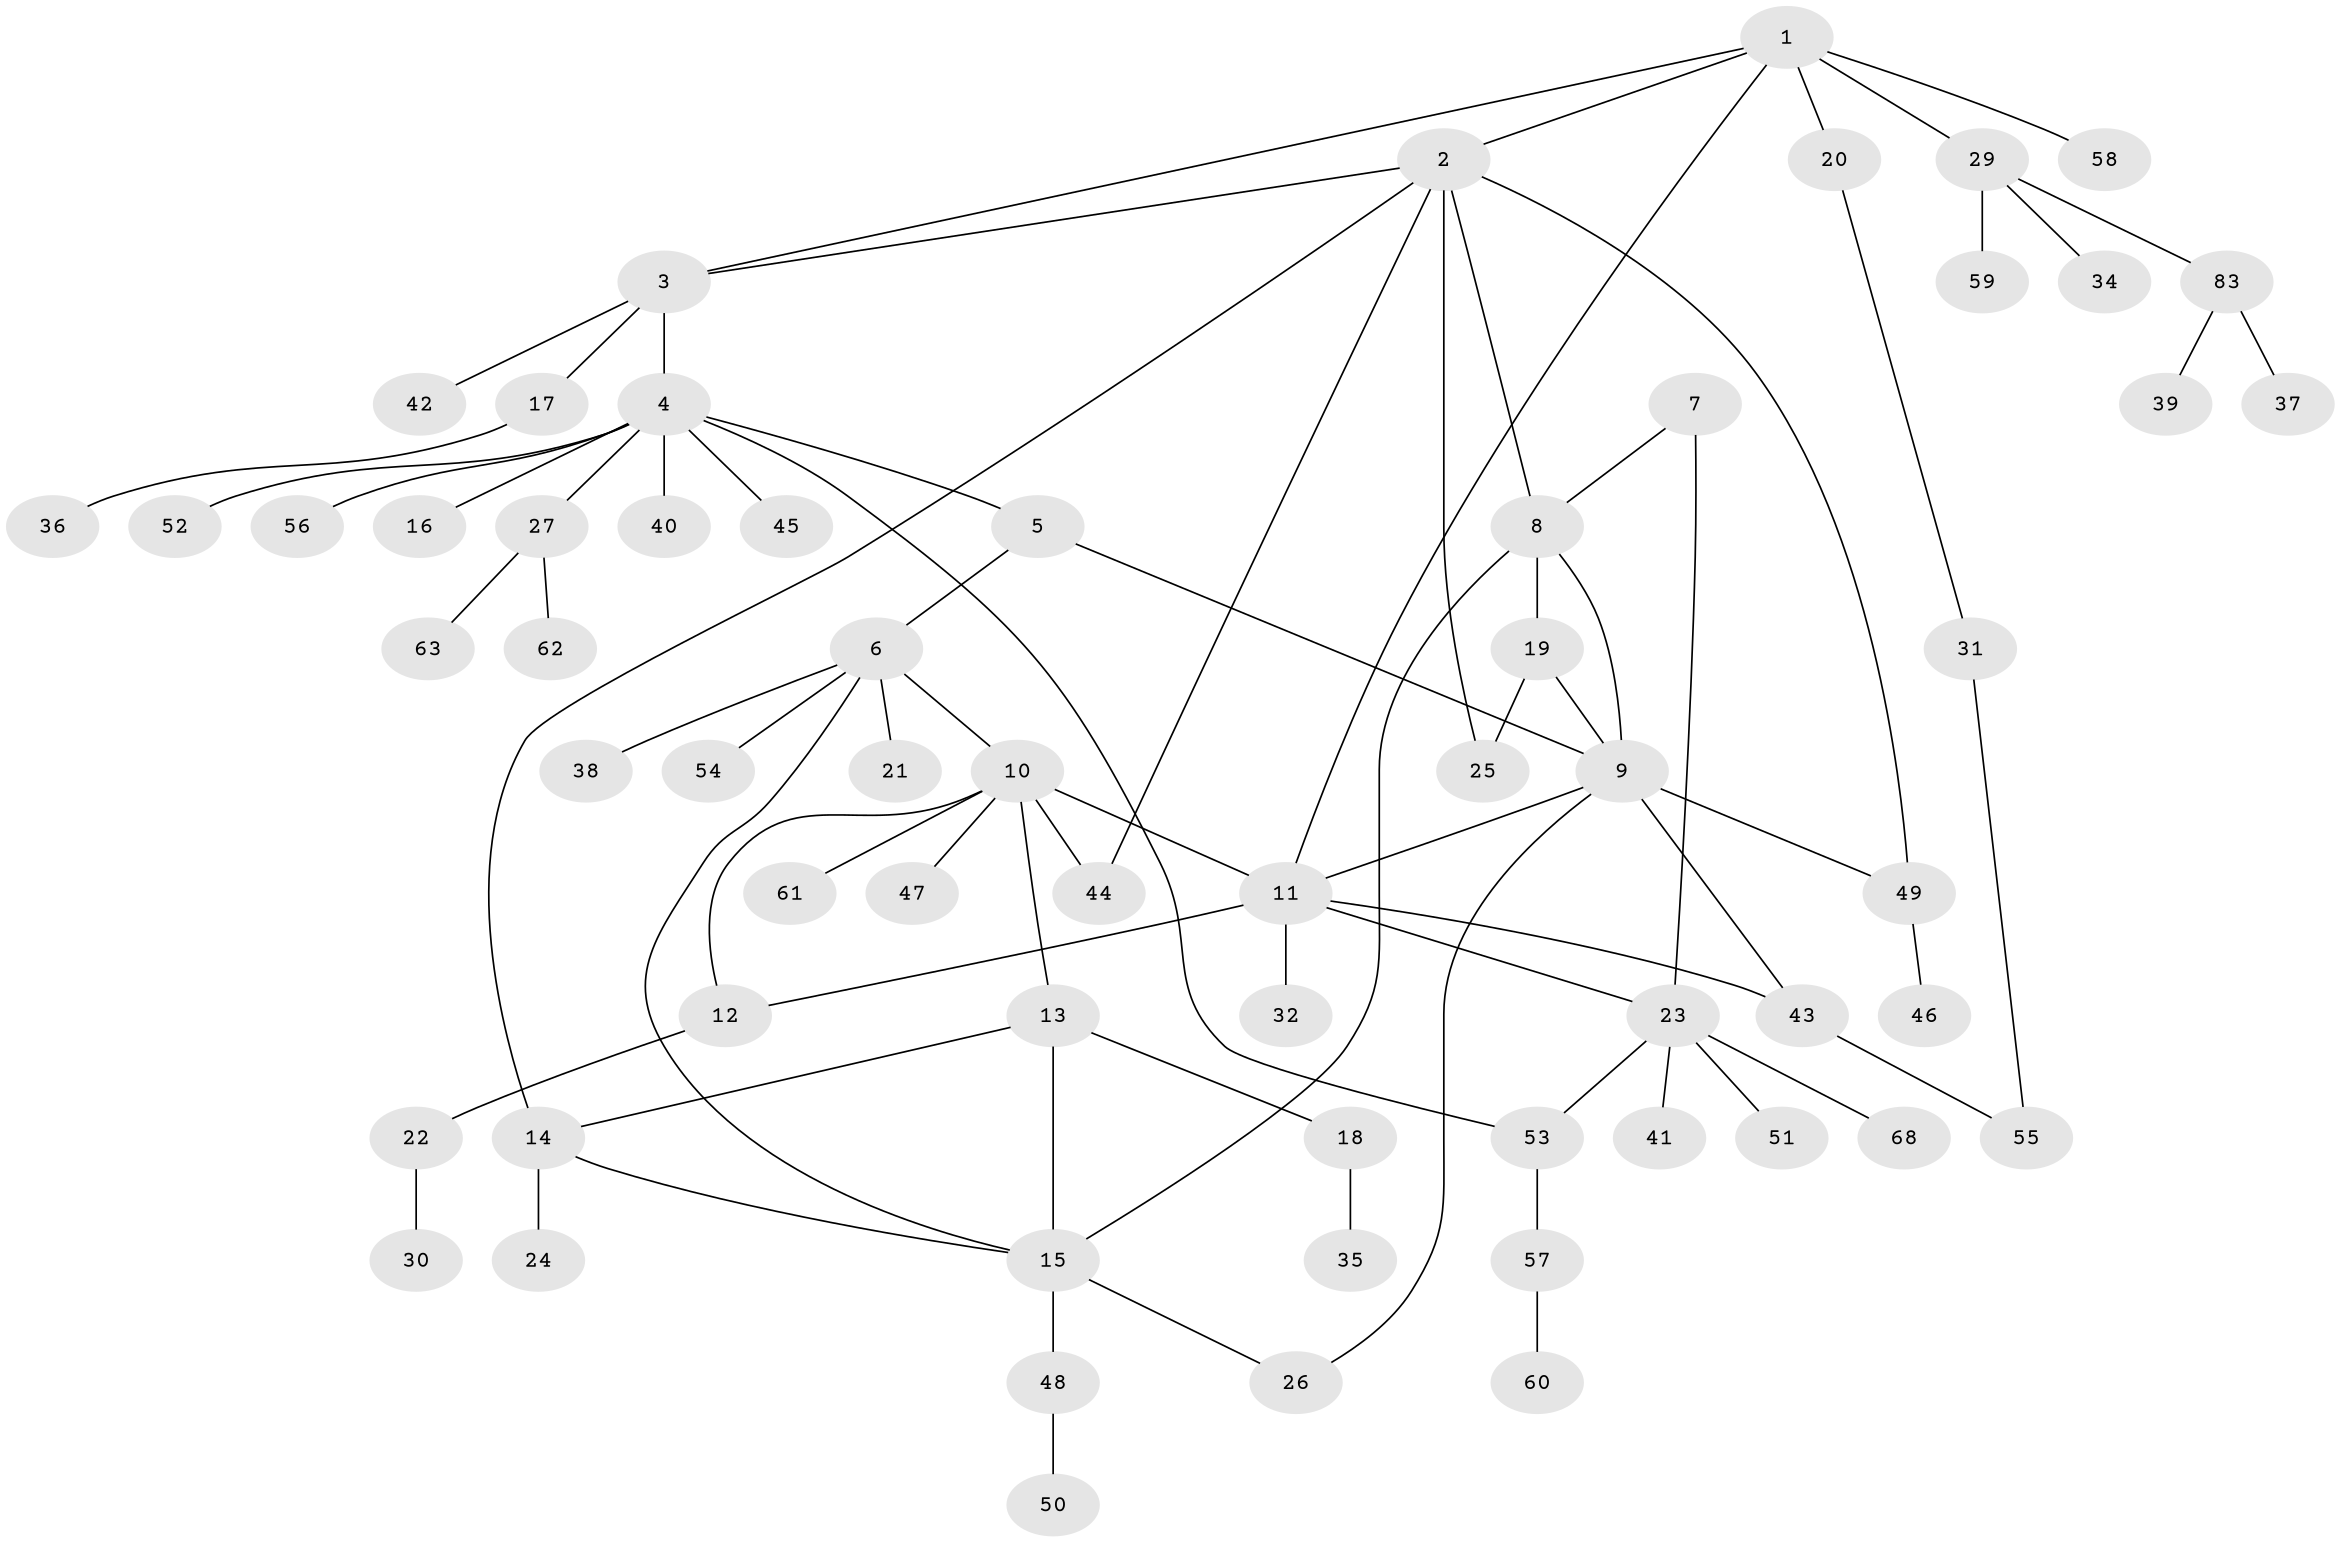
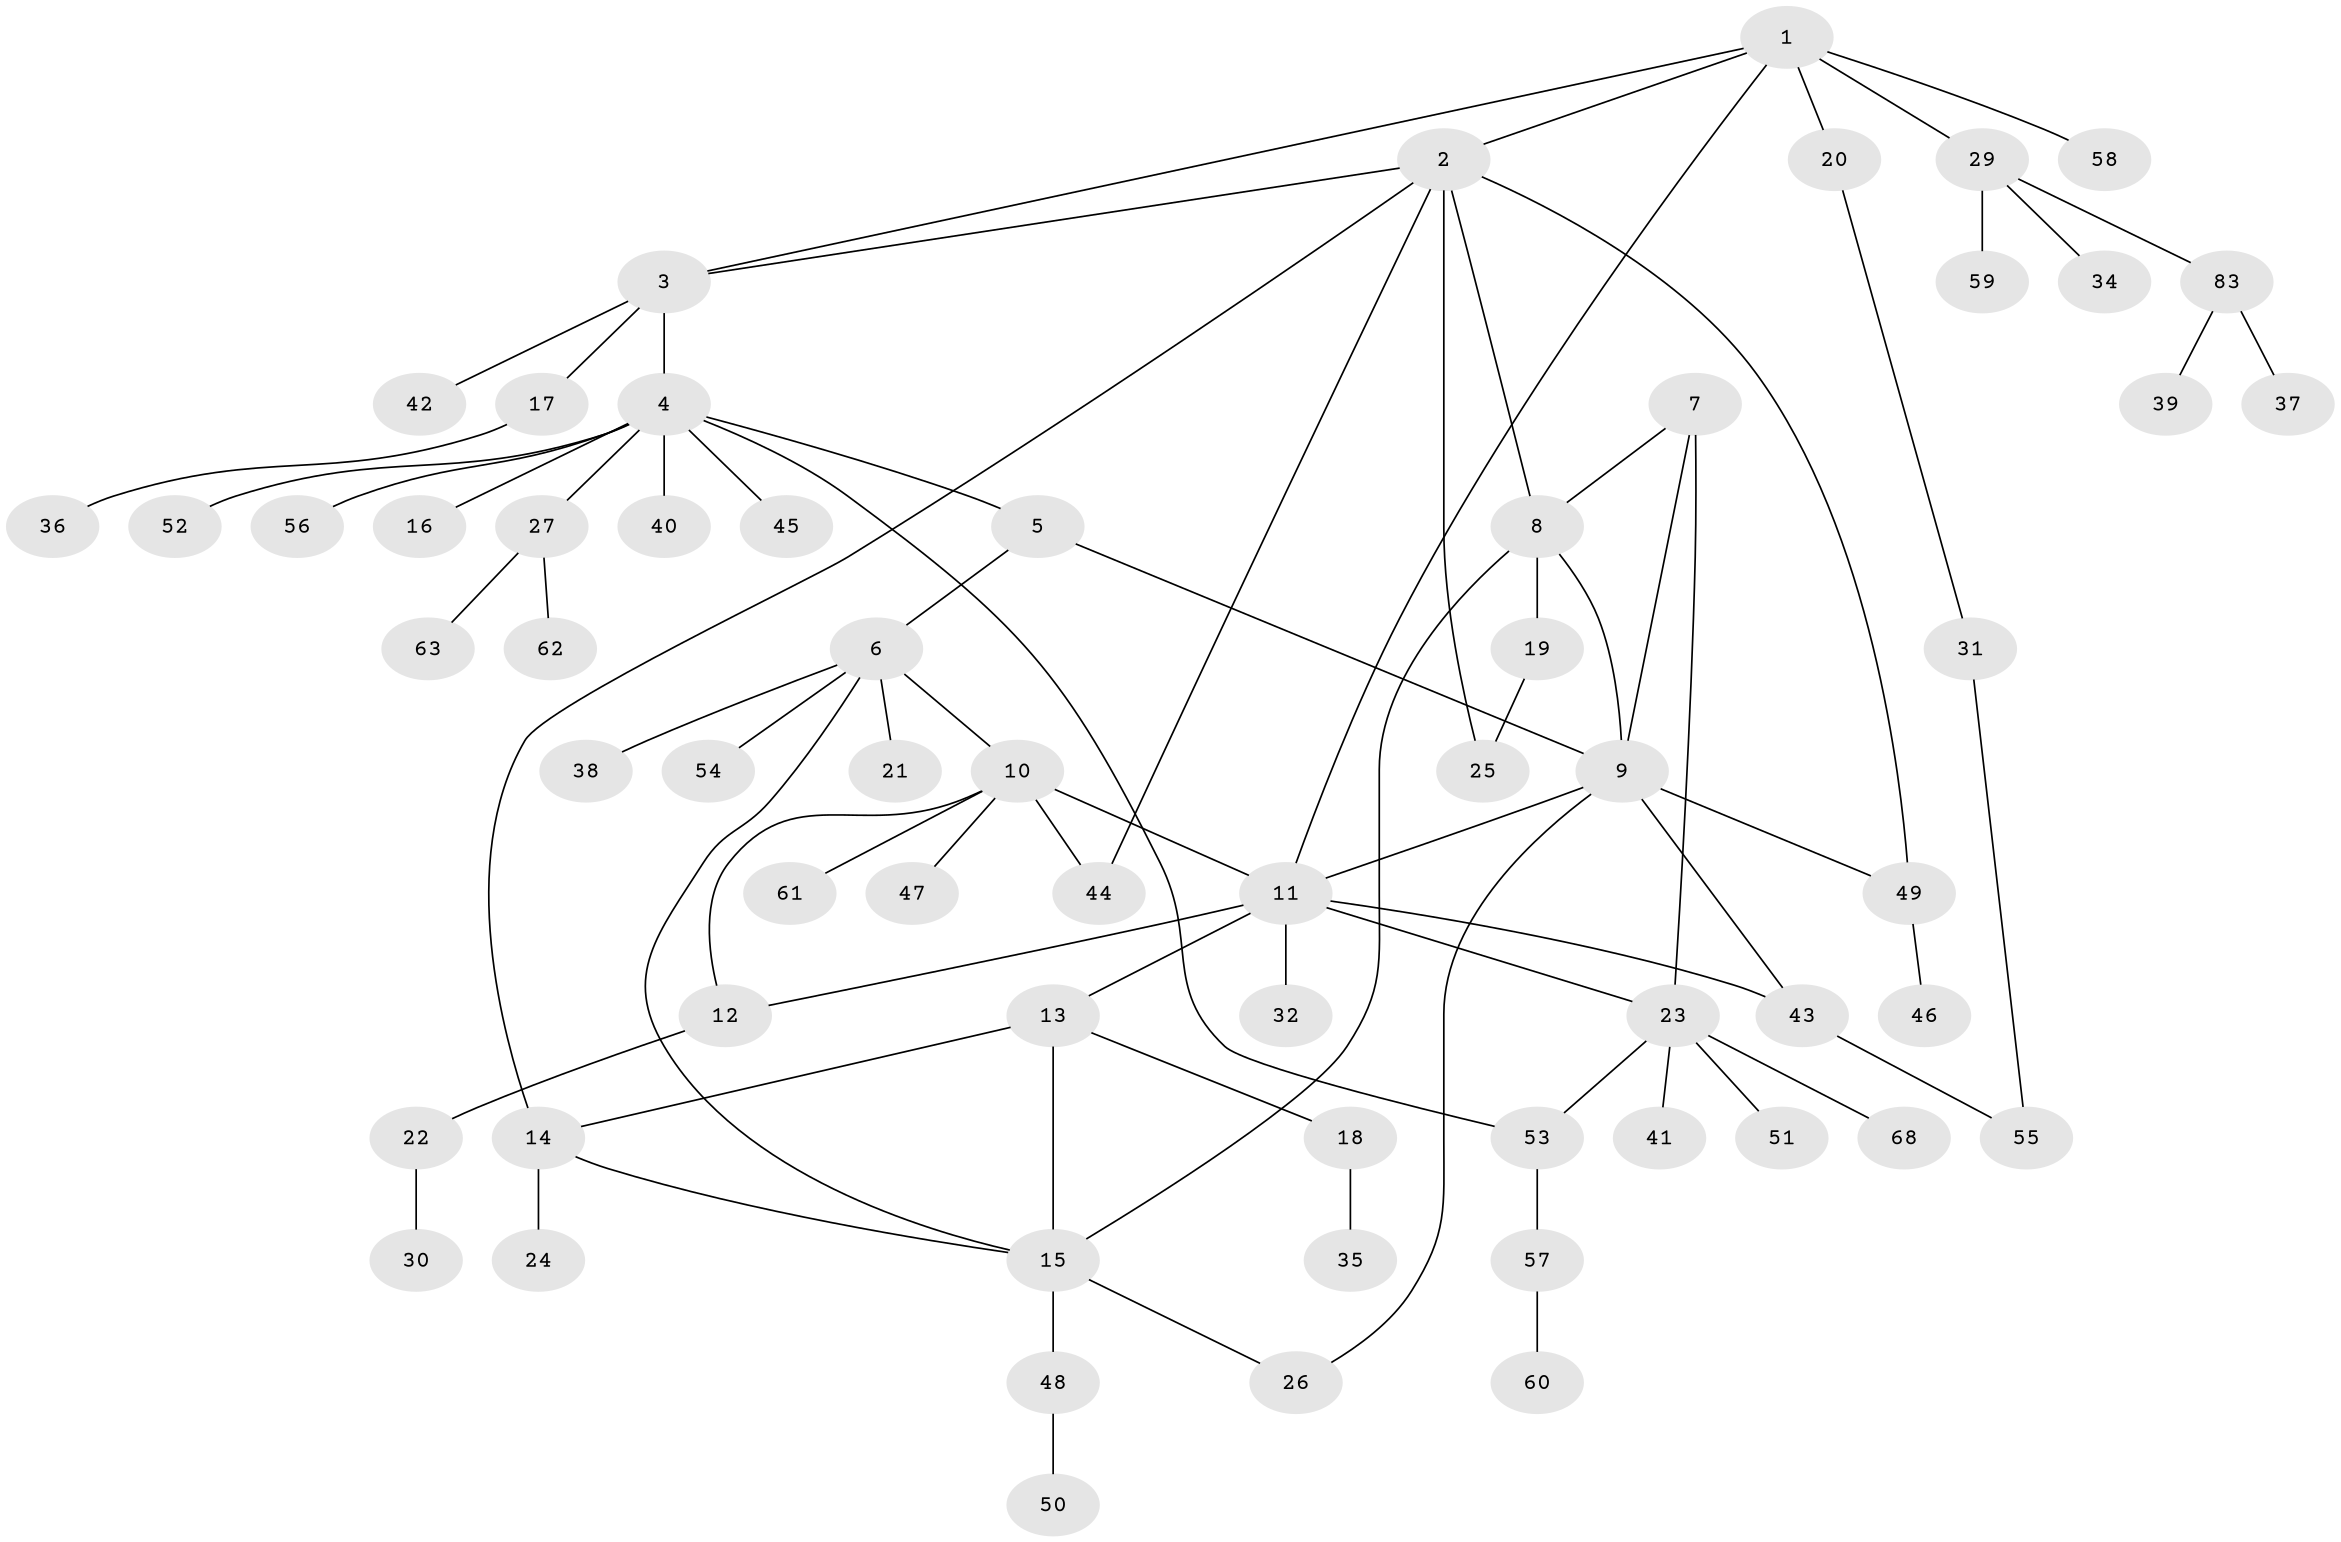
edge "19" -- "9": now "7" -- "9"
edge "10" -- "13": now "11" -- "13"
